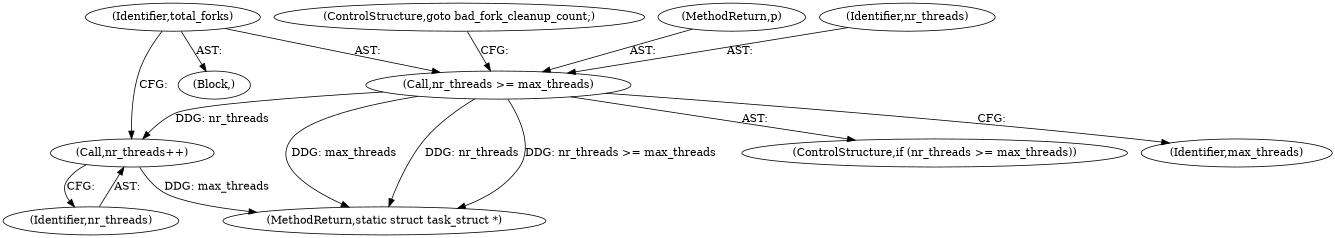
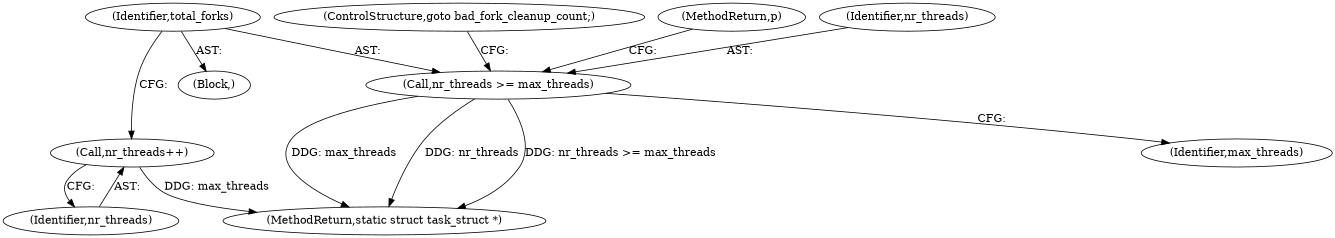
edge "(MethodReturn,p)" -> "(Call,nr_threads >= max_threads)": label "AST: " -> "CFG: "
edge "(Call,nr_threads >= max_threads)" -> "(Call,nr_threads++)": removed, label "DDG: nr_threads"
node "(ControlStructure,if (nr_threads >= max_threads))": removed
